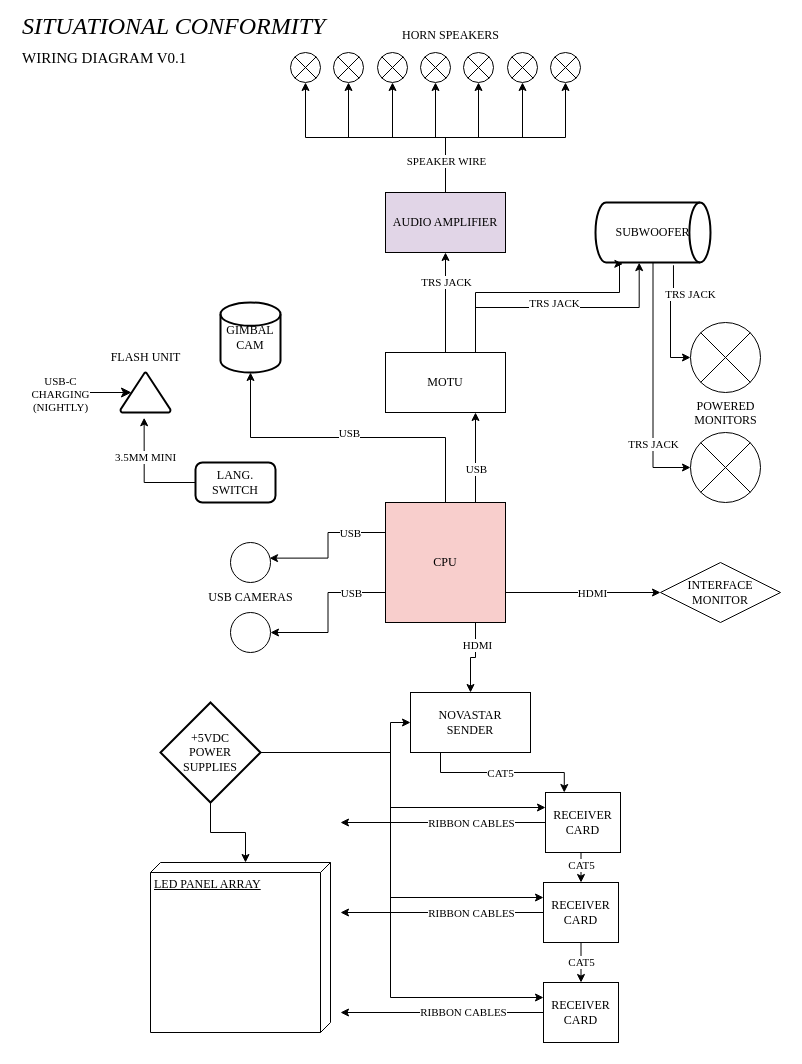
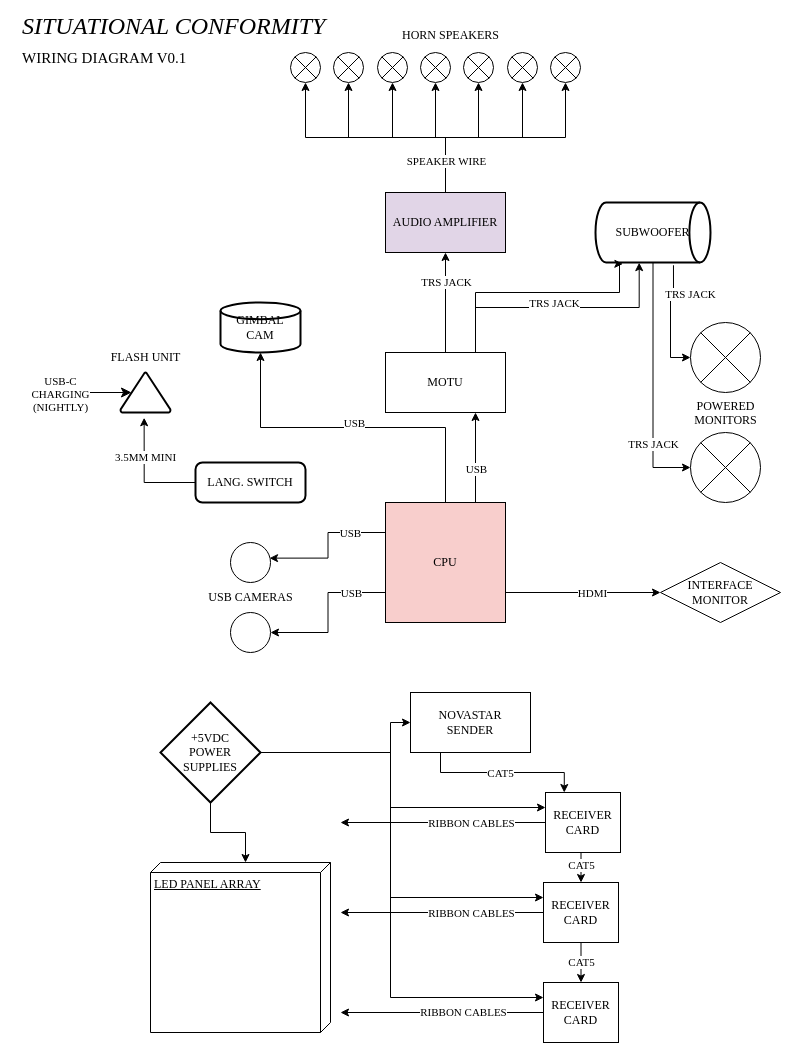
node "GIMBAL CAM": size 60x70 -> 80x50
node "LANG. SWITCH": size 80x40 -> 110x40
edge "CPU" -> "NOVASTAR SENDER": removed, label "HDMI"
